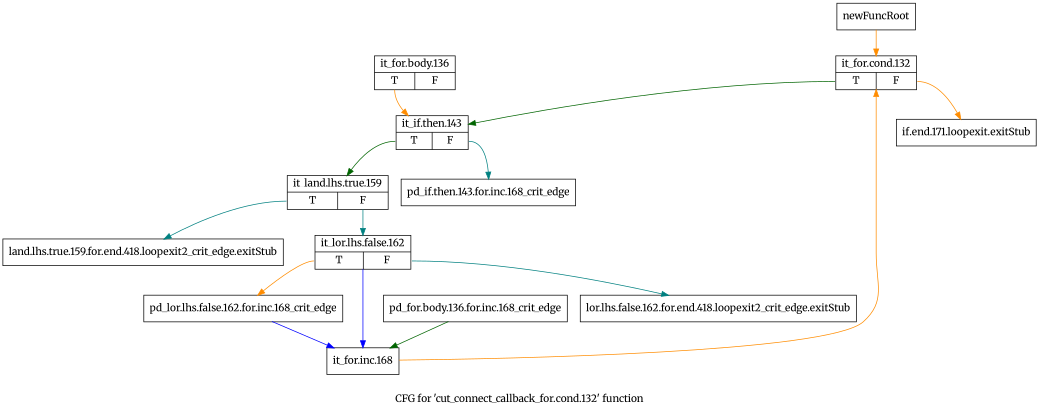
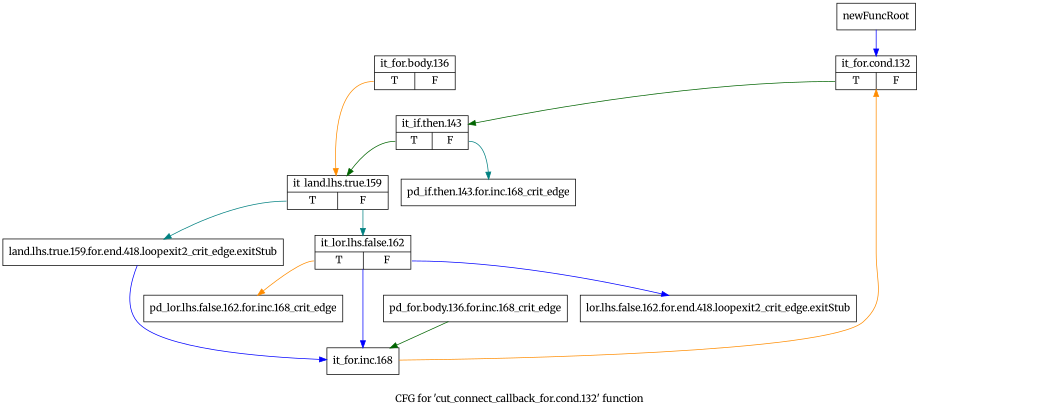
edge "newFuncRoot" -> "it_for.cond.132": color darkorange -> blue
edge "it_for.body.136" -> "it_if.then.143": now "it_for.body.136" -> "it_land.lhs.true.159"
node "if.end.171.loopexit.exitStub": removed
edge "it_lor.lhs.false.162" -> "lor.lhs.false.162.for.end.418.loopexit2_crit_edge.exitStub": color teal -> blue
edge "pd_lor.lhs.false.162.for.inc.168_crit_edge" -> "it_for.inc.168": now "land.lhs.true.159.for.end.418.loopexit2_crit_edge.exitStub" -> "it_for.inc.168"
